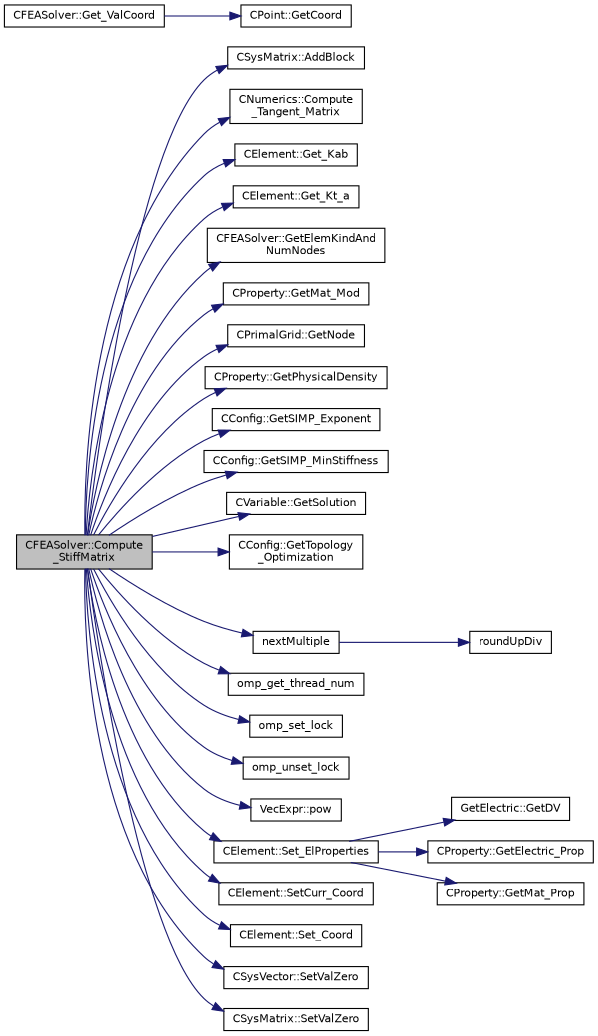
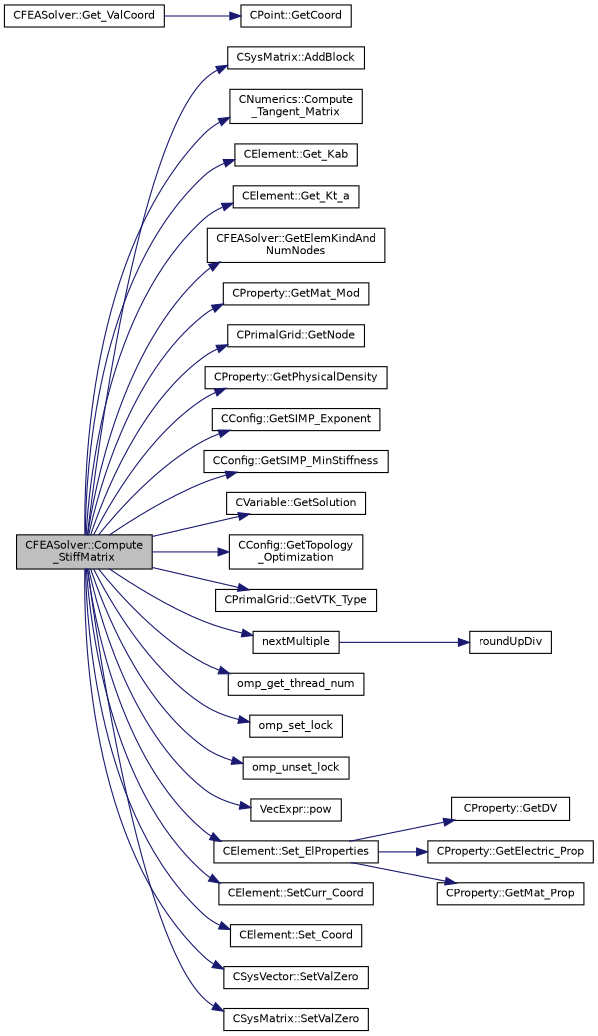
node "CPrimalGrid::GetVTK_Type": added
node "GetElectric::GetDV": label "GetElectric::GetDV" -> "CProperty::GetDV"
